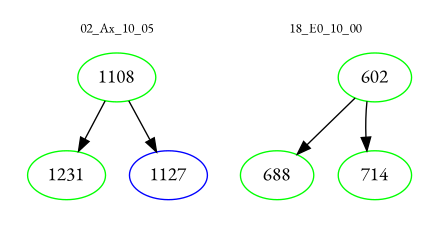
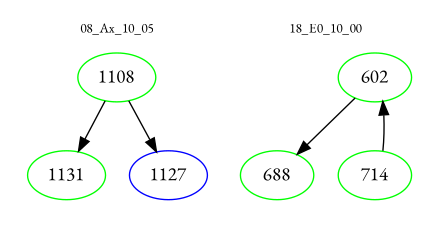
cluster "02_Ax_10_05": label "02_Ax_10_05" -> "08_Ax_10_05"
edge "602" -> "714": reversed
node "1231": label "1231" -> "1131"
